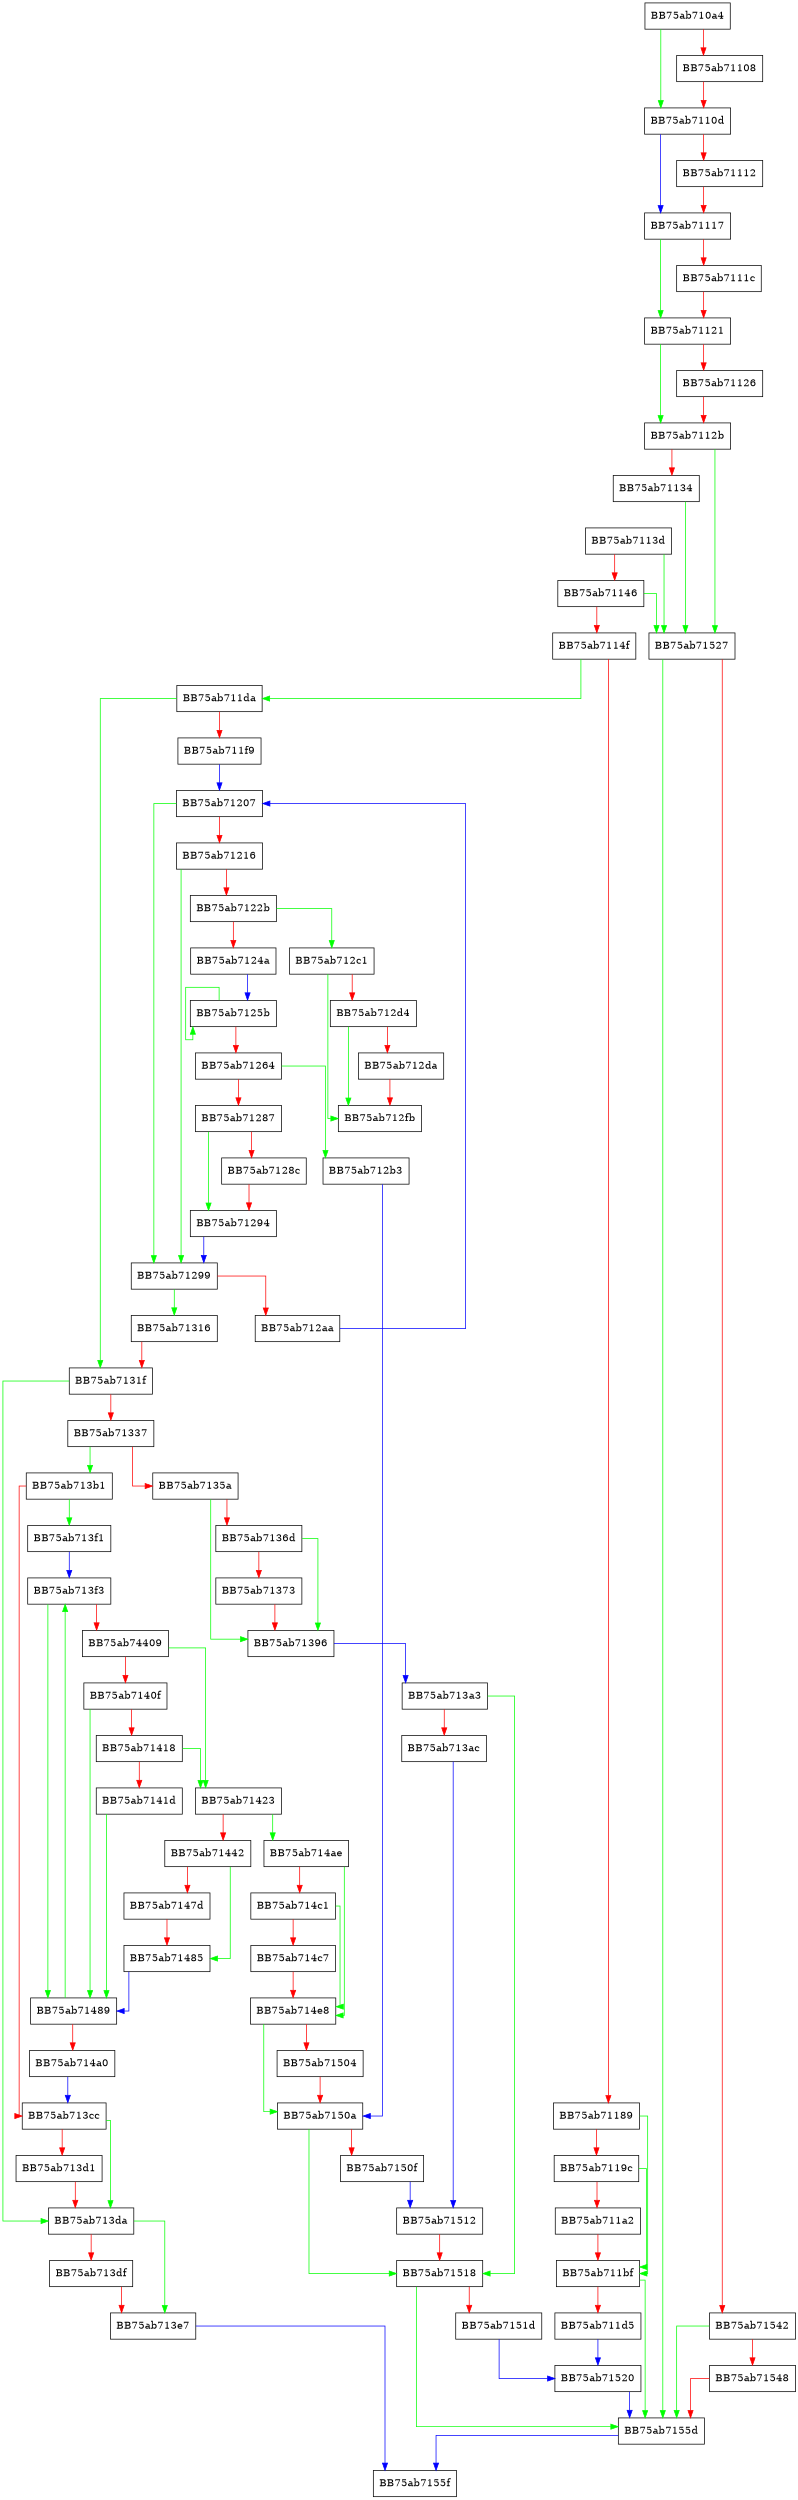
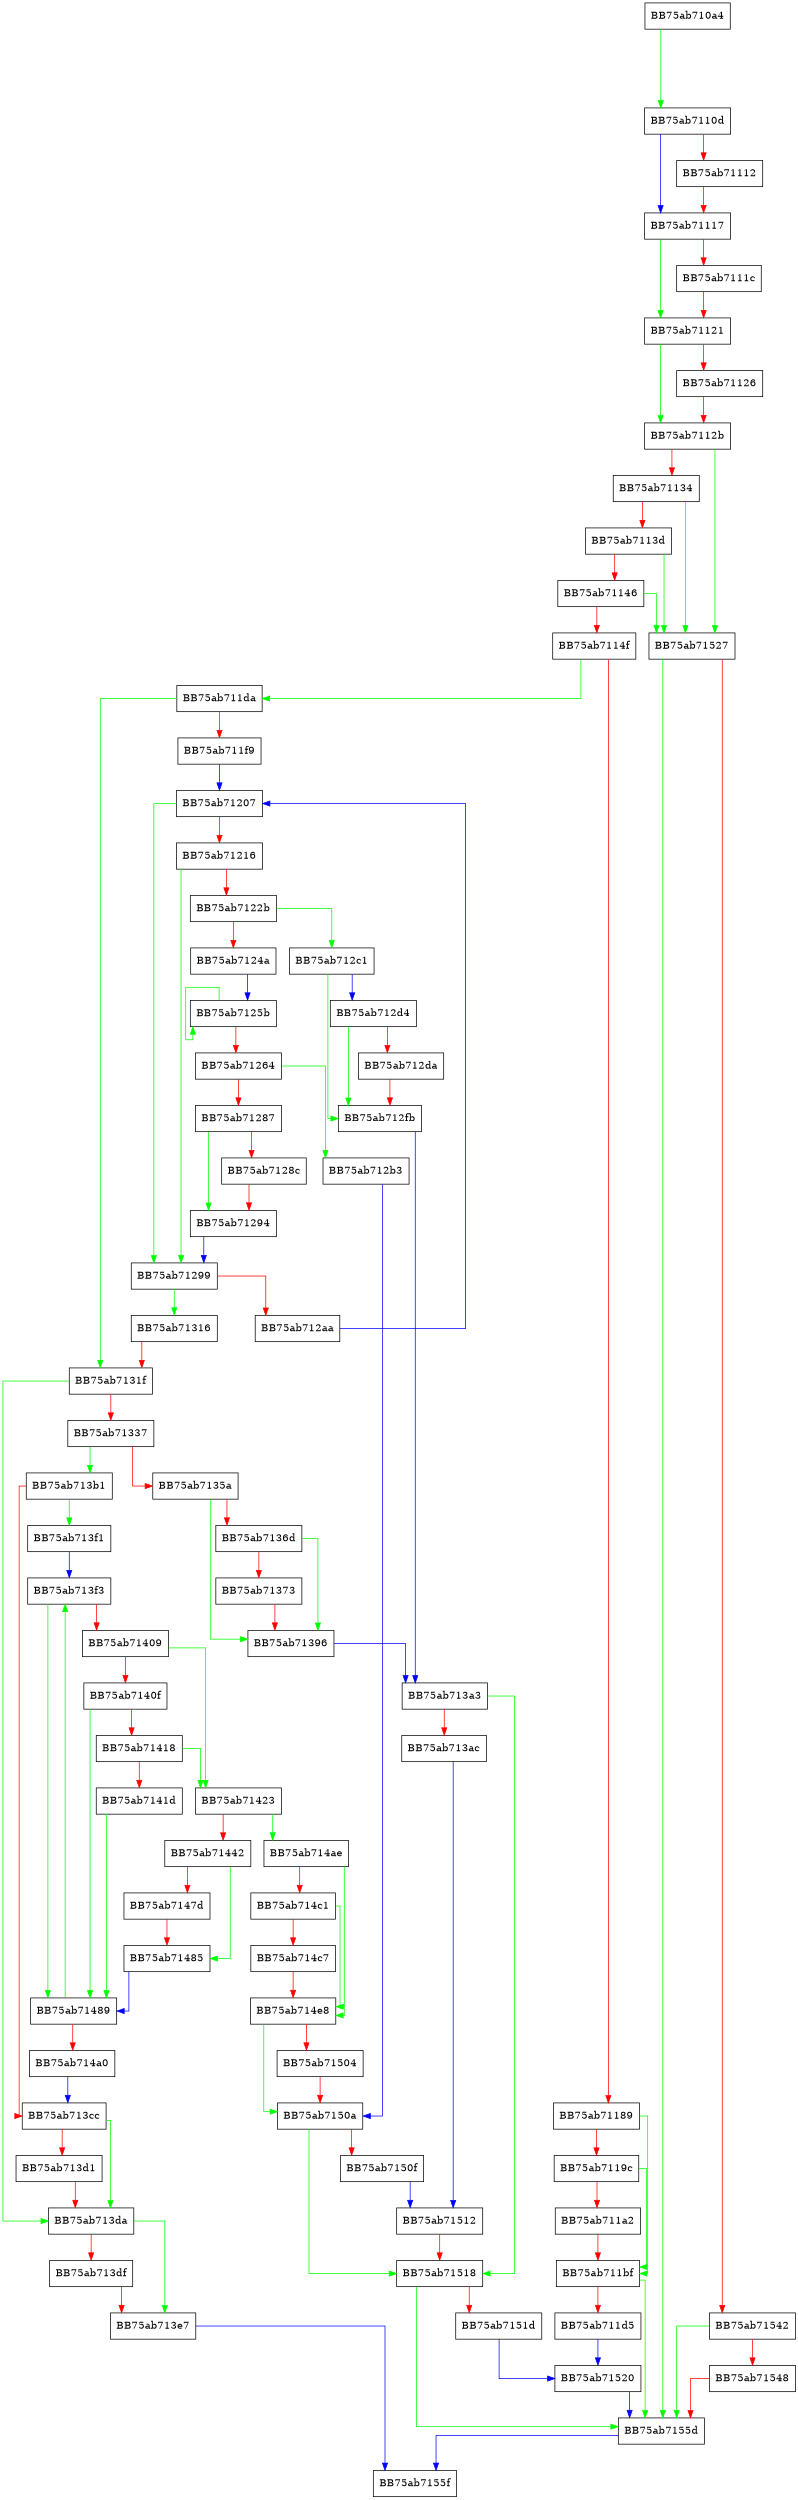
node "BB75ab71108": removed
edge "BB75ab71134" -> "BB75ab7113d": added
edge "BB75ab712c1" -> "BB75ab712d4": color red -> blue
edge "BB75ab712fb" -> "BB75ab713a3": added
node "BB75ab74409": label "BB75ab74409" -> "BB75ab71409"
